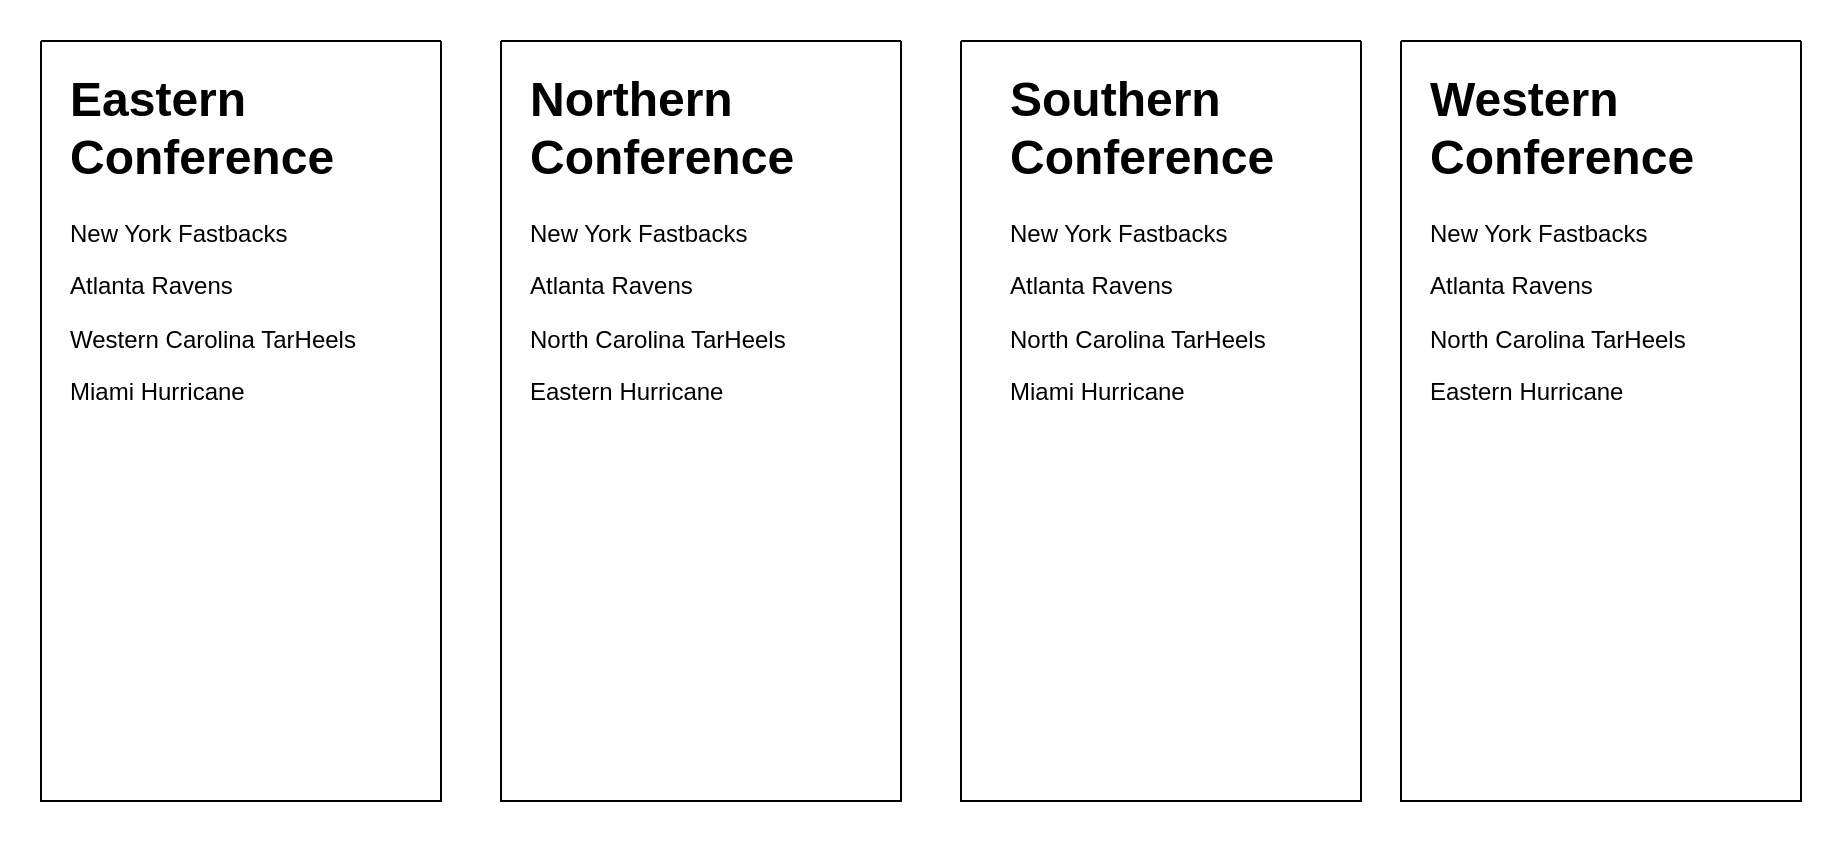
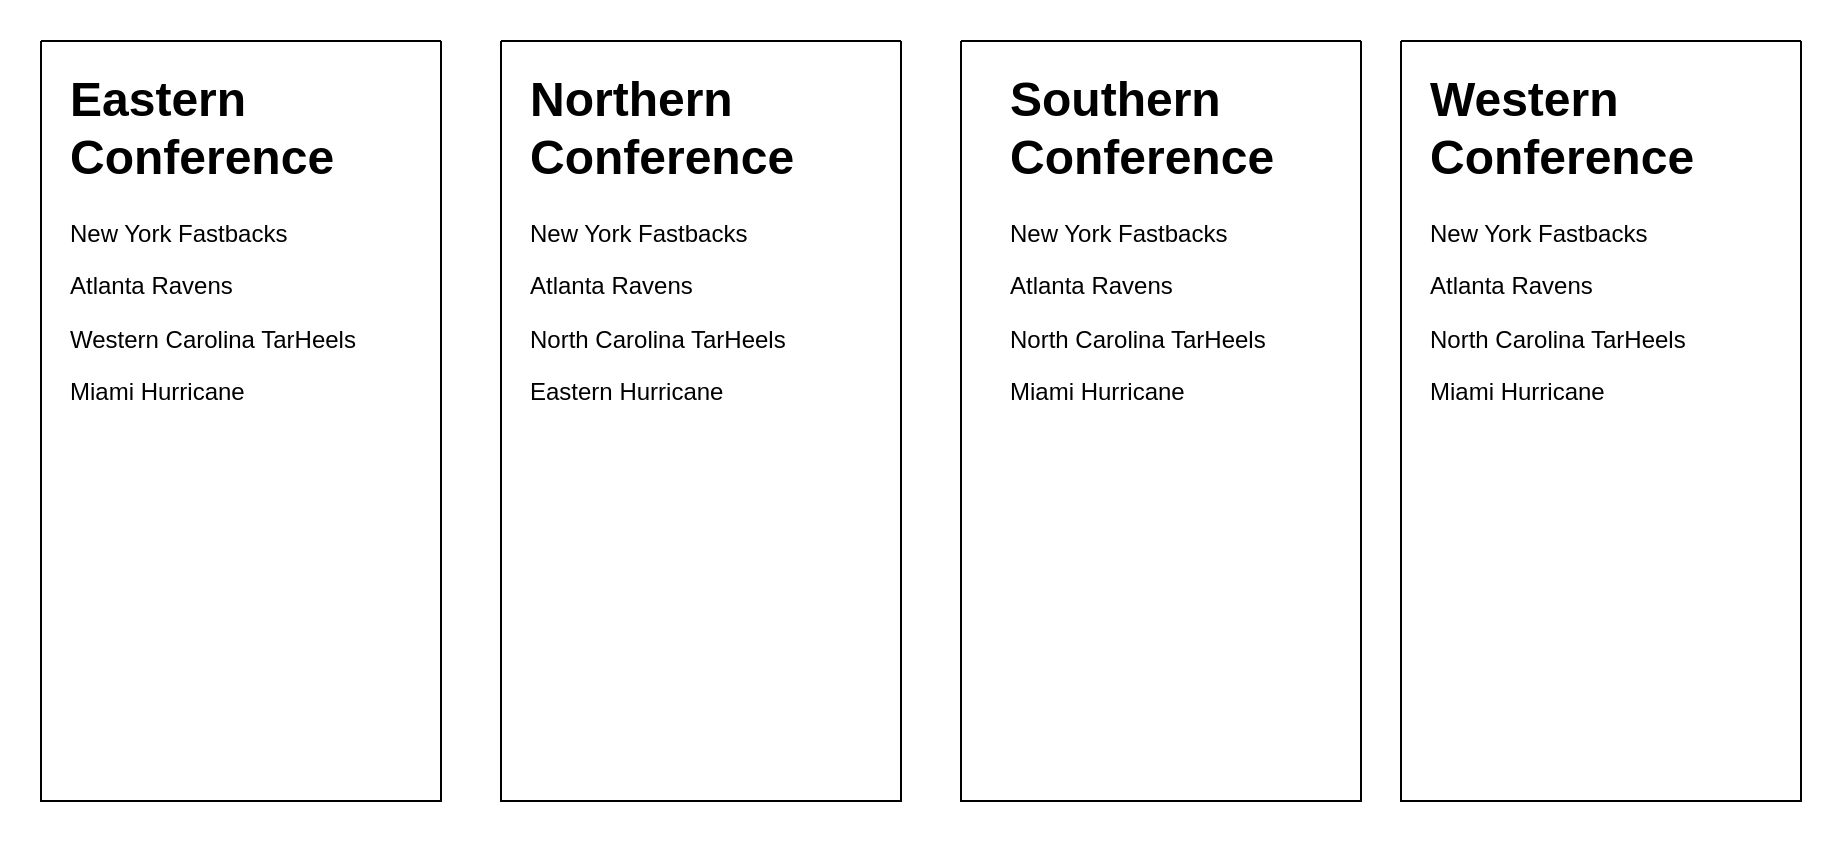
node "Western ConferenceNew York Fastbacks Atlanta Ravens North Carolina TarHeels Eastern Hurricane etc...": label "Western ConferenceNew York Fastbacks Atlanta Ravens North Carolina TarHeels Eastern Hurricane etc..." -> "Western ConferenceNew York Fastbacks Atlanta Ravens North Carolina TarHeels Miami Hurricane etc..."
